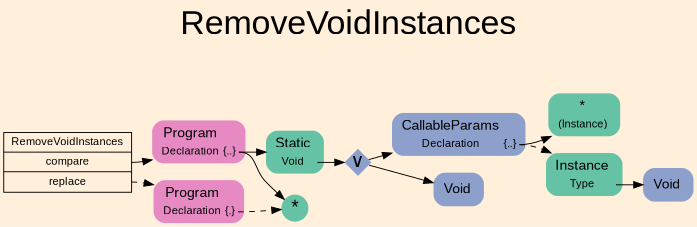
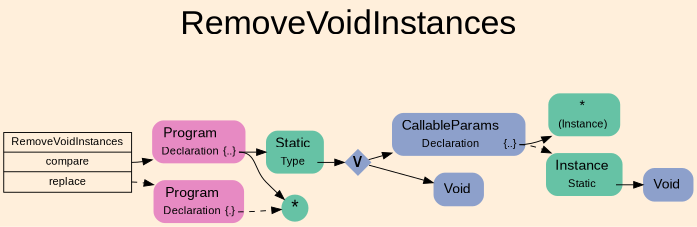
node "Static": text "Void" -> "Type"
node "Instance": text "Type" -> "Static"
